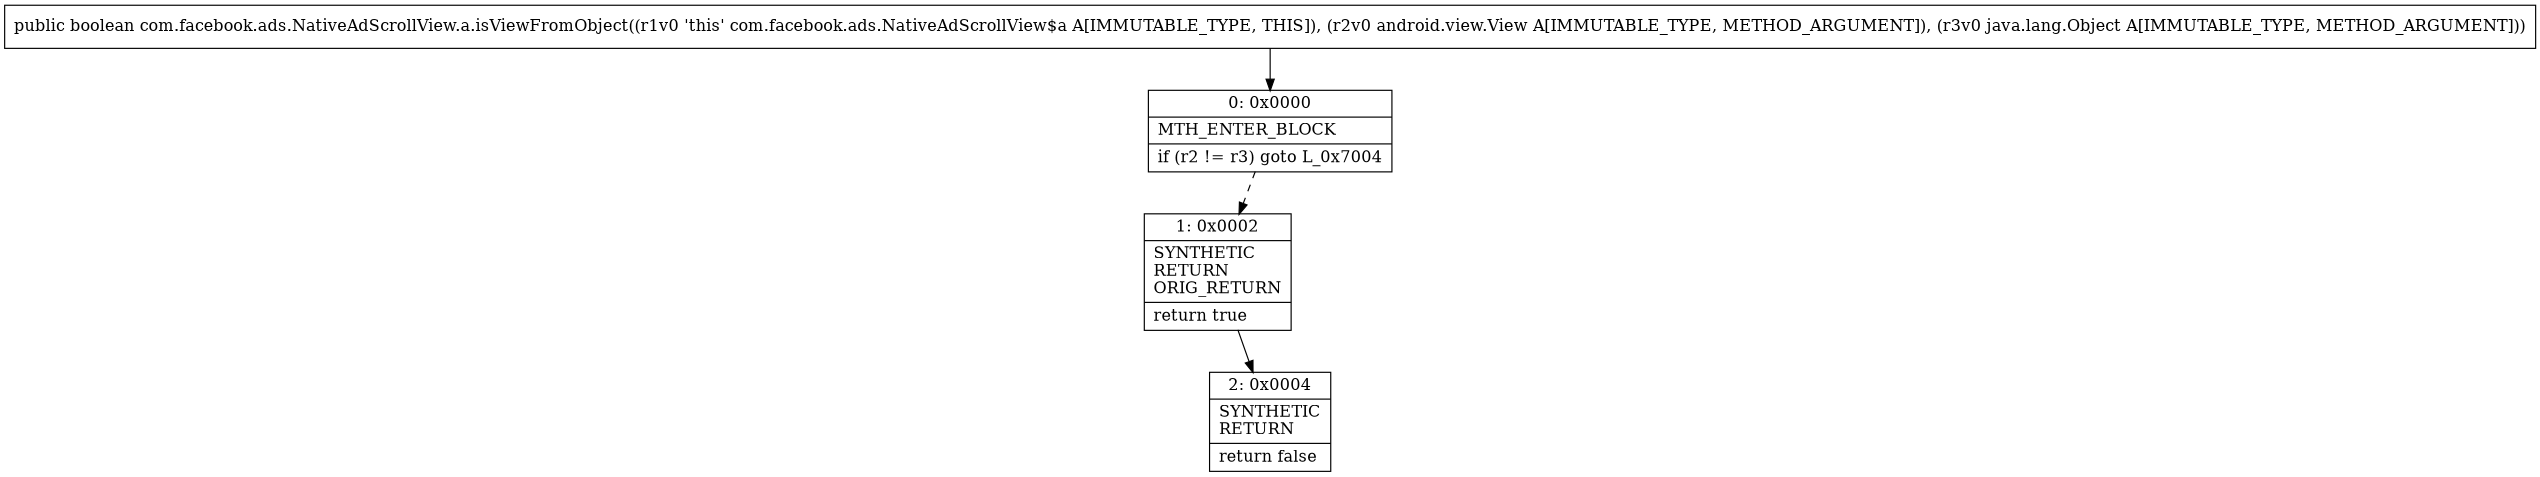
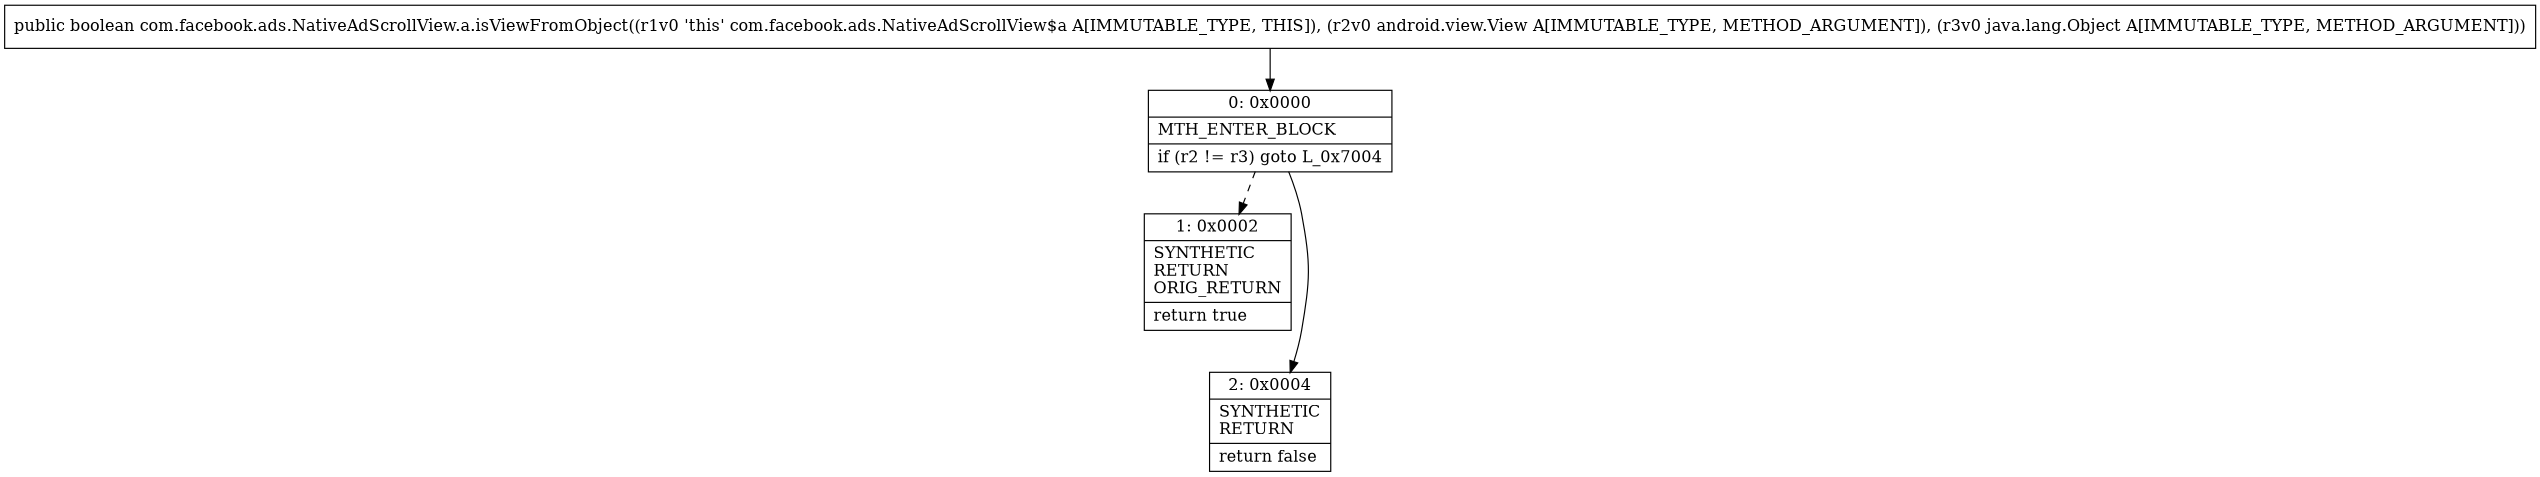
edge "1: 0x0002" -> "2: 0x0004": now "0: 0x0000" -> "2: 0x0004"
